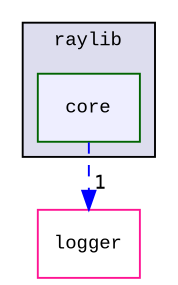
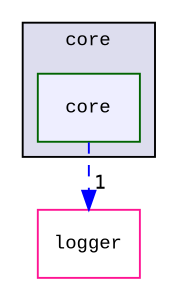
cluster "raylib": label "raylib" -> "core"
